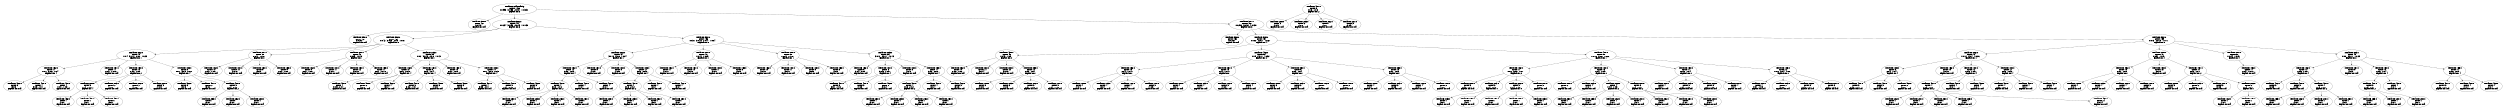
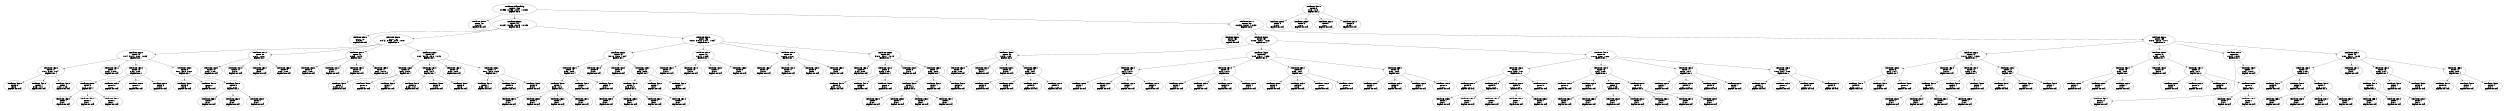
edge "Attribute: 1=1.0 Count: 9 3.0:5   1.0:4 Expand On: 4" -> "Attribute: 4=1.0 Count: 3 3.0:2   1.0:1 Expand On: null": reversed
node "Attribute: 1=1.0 Count: 3 0.0:3 Expand On: null": removed
node "Attribute: 4=2.0 Count: 3 1.0:3 Expand On: null": added
edge "Attribute: 4=1.0 Count: 4 0.0:2   1.0:2 Expand On: 2" -> "Attribute: 4=0.0 Count: 14 0.0:14 Expand On: null": now "Attribute: 0=1.0 Count: 37 0.0:24   1.0:13 Expand On: 4" -> "Attribute: 4=0.0 Count: 14 0.0:14 Expand On: null"
